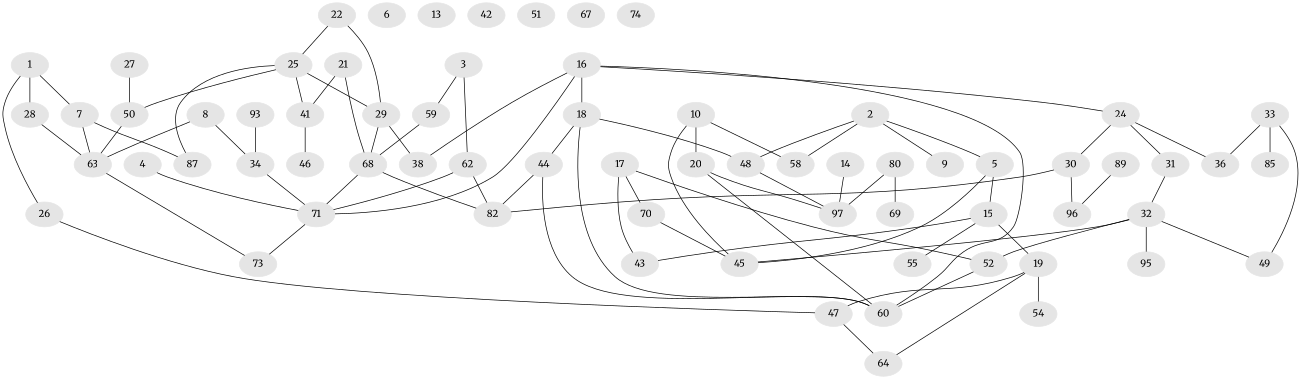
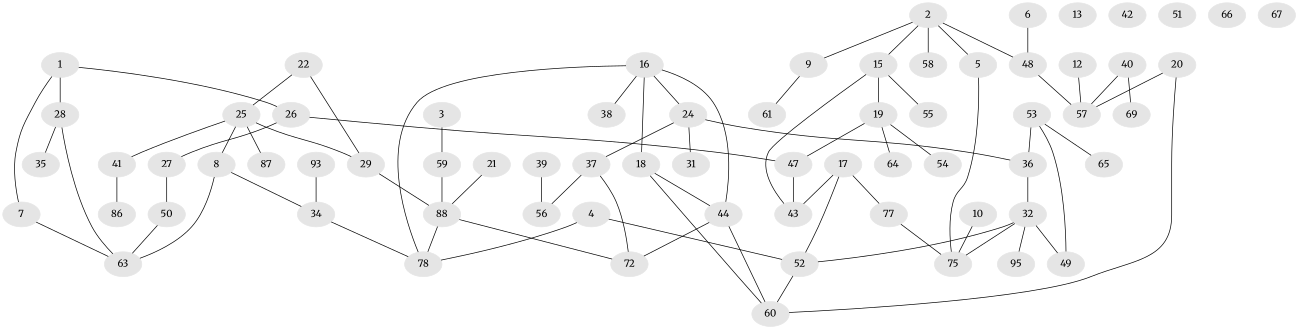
node "74": removed
node "66": added
edge "25" -- "50": now "25" -- "8"
edge "21" -- "41": removed
edge "16" -- "60": now "16" -- "44"
node "61": added
node "33": label "33" -> "53"
edge "18" -- "48": now "6" -- "48"
edge "29" -- "38": removed
edge "26" -- "27": added
edge "7" -- "87": removed
edge "10" -- "20": removed
edge "10" -- "58": removed
node "35": added
node "46": label "46" -> "86"
node "68": label "68" -> "88"
node "62": removed
node "14": label "14" -> "12"
node "80": label "80" -> "40"
node "30": label "30" -> "37"
node "89": label "89" -> "39"
node "85": label "85" -> "65"
edge "5" -- "15": now "2" -- "15"
edge "31" -- "32": now "36" -- "32"
node "71": label "71" -> "78"
node "82": label "82" -> "72"
node "70": label "70" -> "77"
node "97": label "97" -> "57"
node "96": label "96" -> "56"
edge "4" -- "52": added
node "73": removed
node "45": label "45" -> "75"
edge "47" -- "64": now "47" -- "43"
